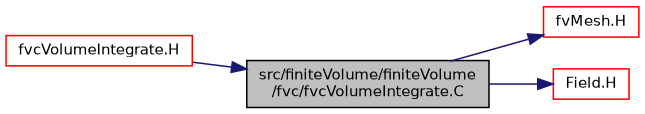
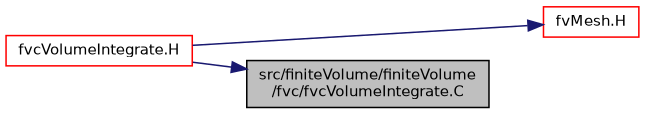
edge "src/finiteVolume/finiteVolume /fvc/fvcVolumeIntegrate.C" -> "fvMesh.H": now "fvcVolumeIntegrate.H" -> "fvMesh.H"
node "Field.H": removed
